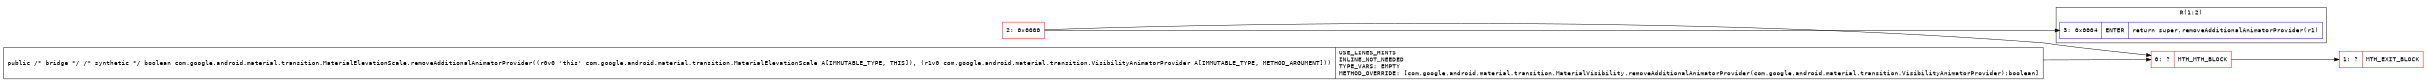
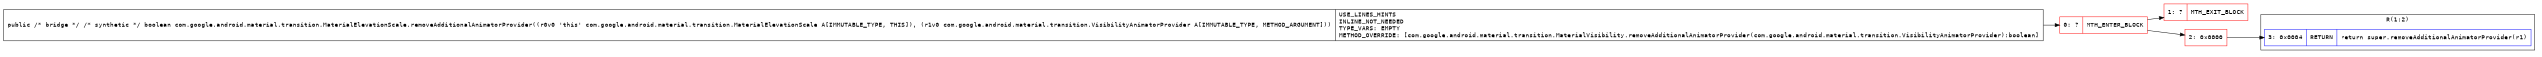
edge "2: 0x0000" -> "0: ?": reversed
node "3: 0x0004": text "ENTER" -> "RETURN"
node "0: ?": text "MTH_MTH_BLOCK" -> "MTH_ENTER_BLOCK"
